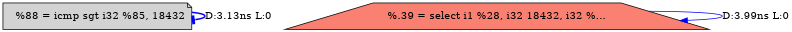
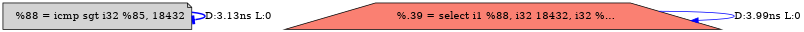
node "%.39 = select i1 %28, i32 18432, i32 %...": label "%.39 = select i1 %28, i32 18432, i32 %..." -> "%.39 = select i1 %88, i32 18432, i32 %..."
